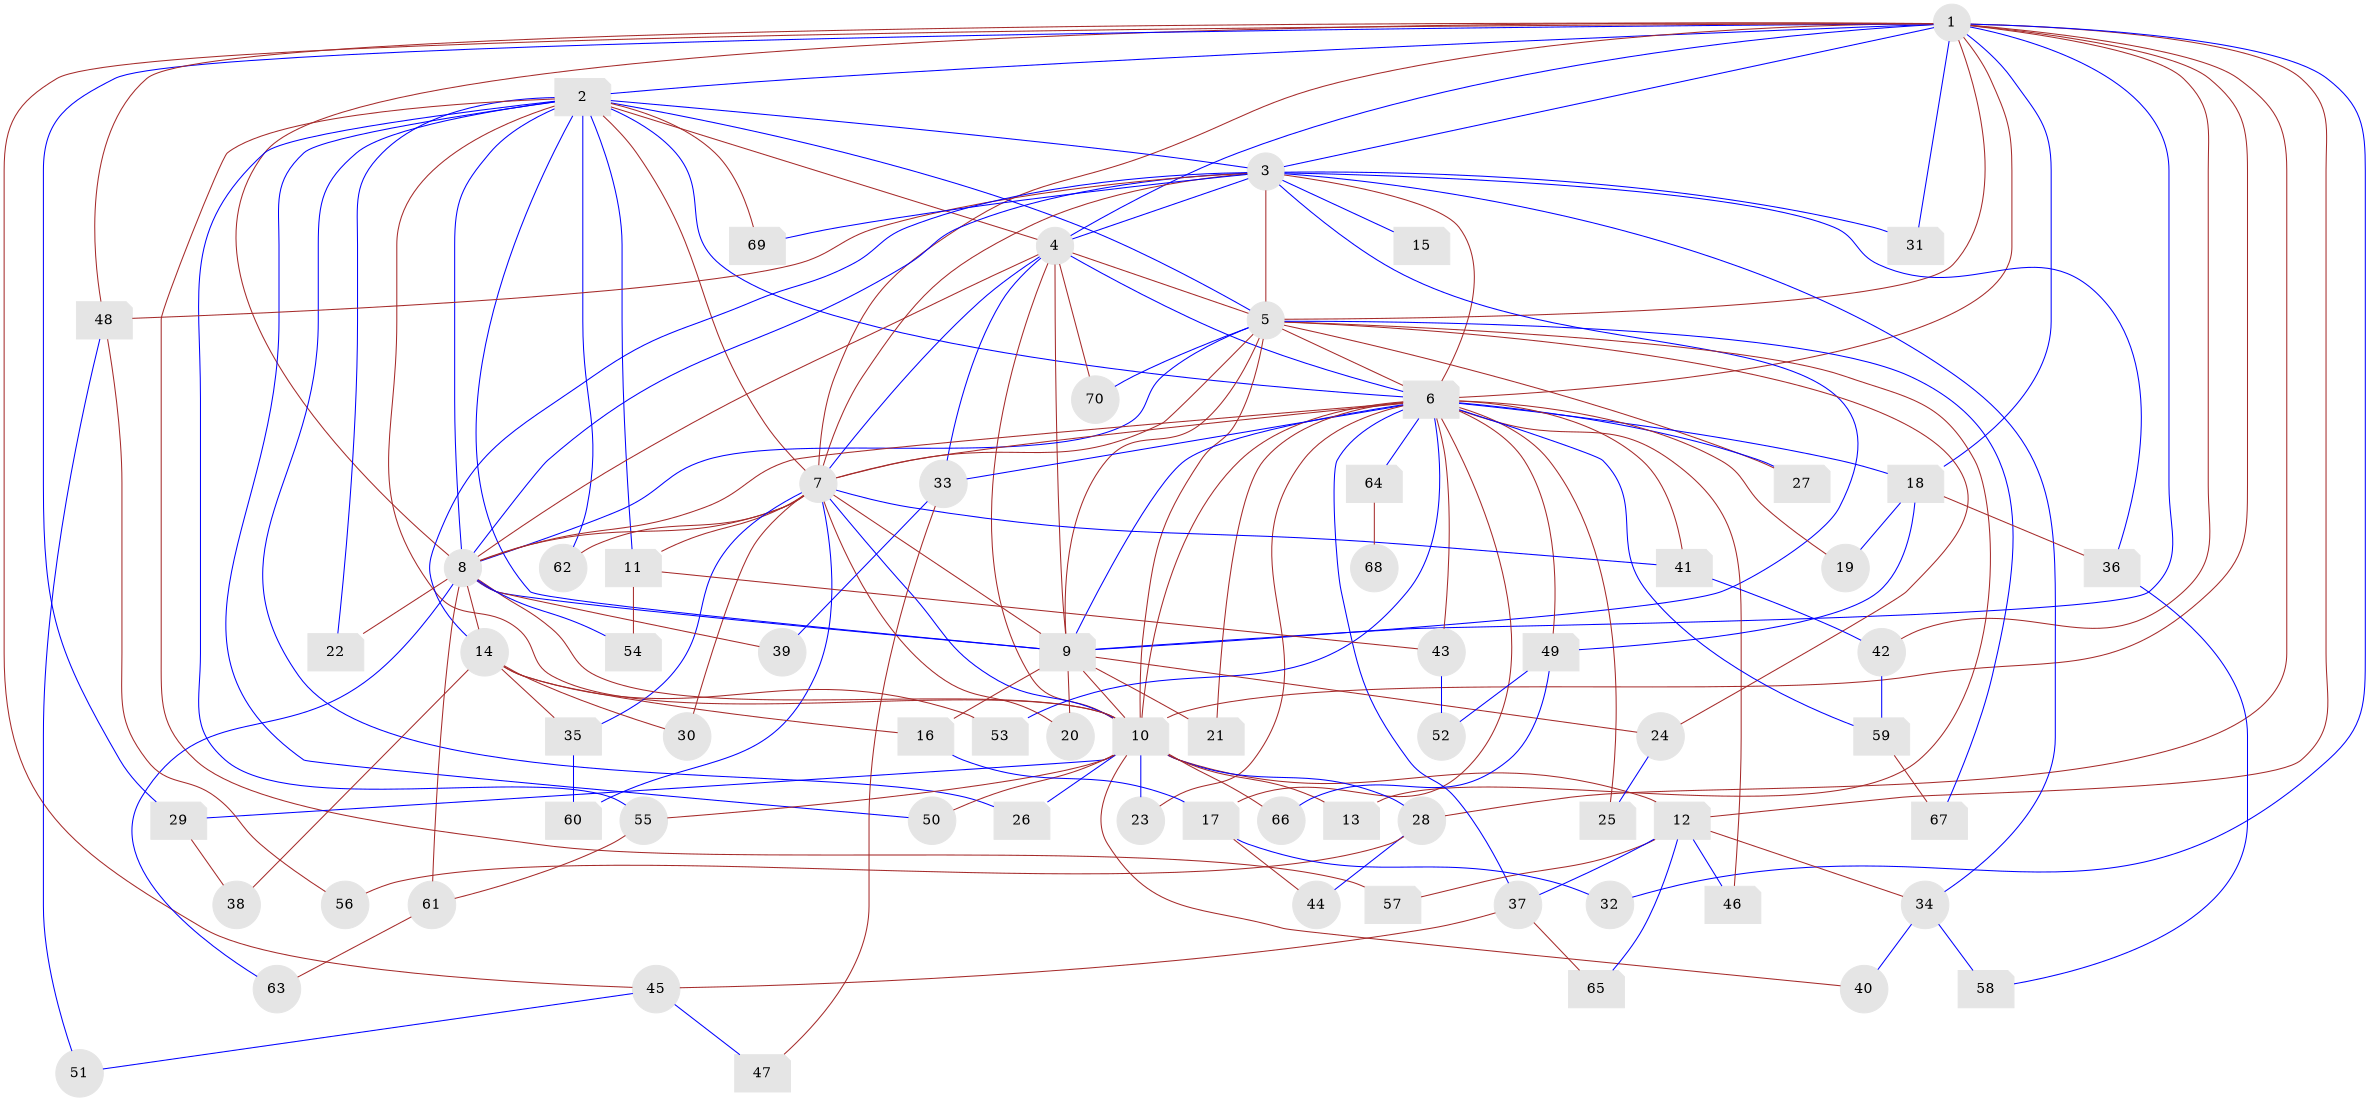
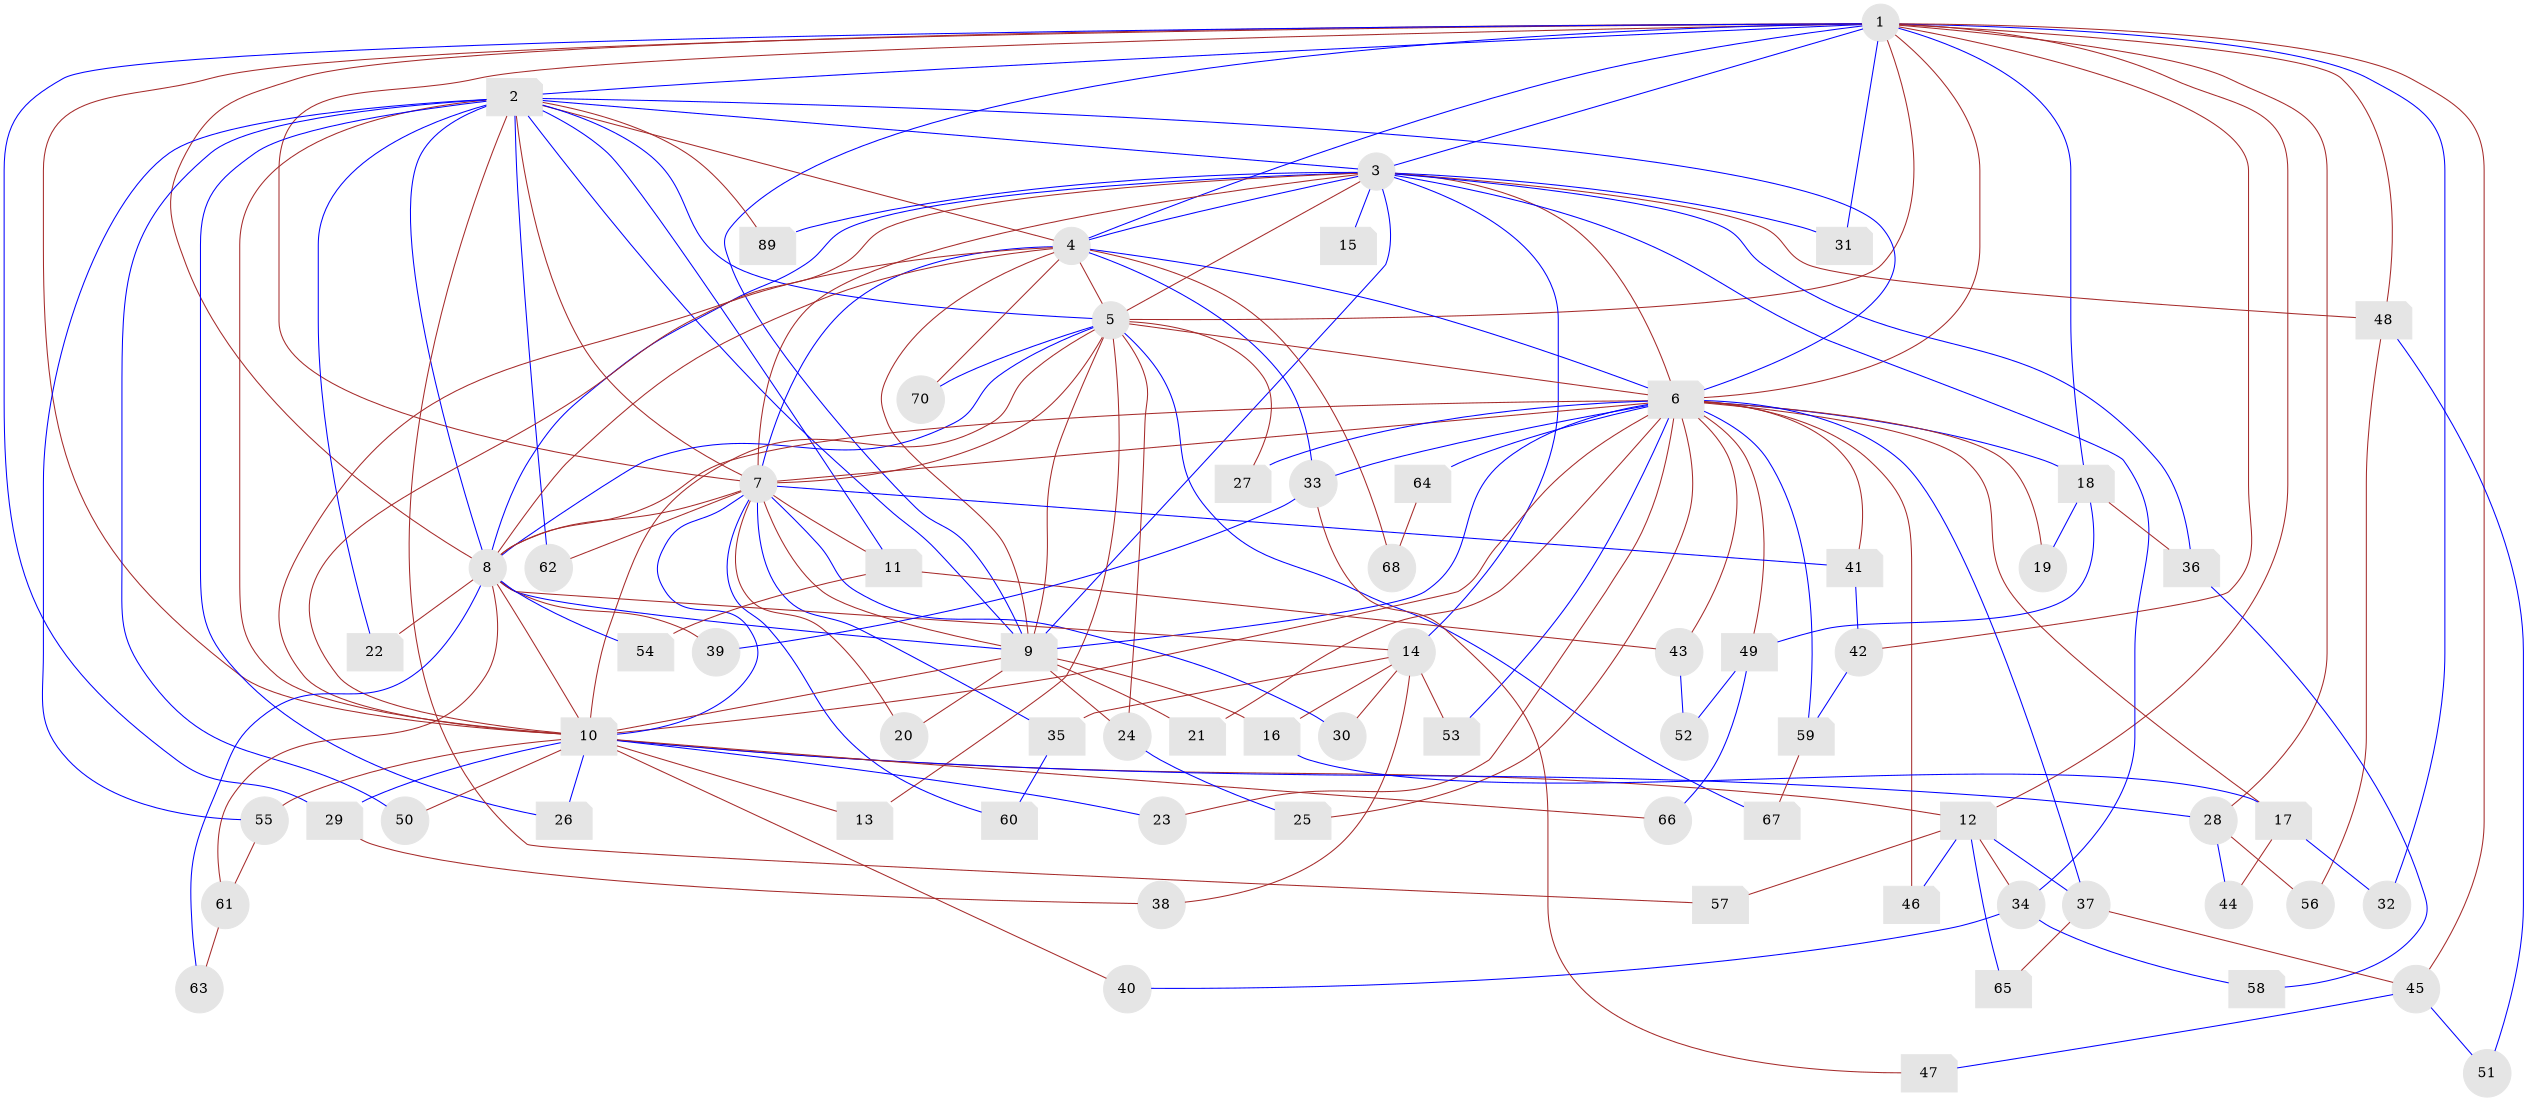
node "69": label "69" -> "89"
edge "4" -- "68": added
edge "3" -- "10": added
edge "7" -- "30": color brown -> blue
